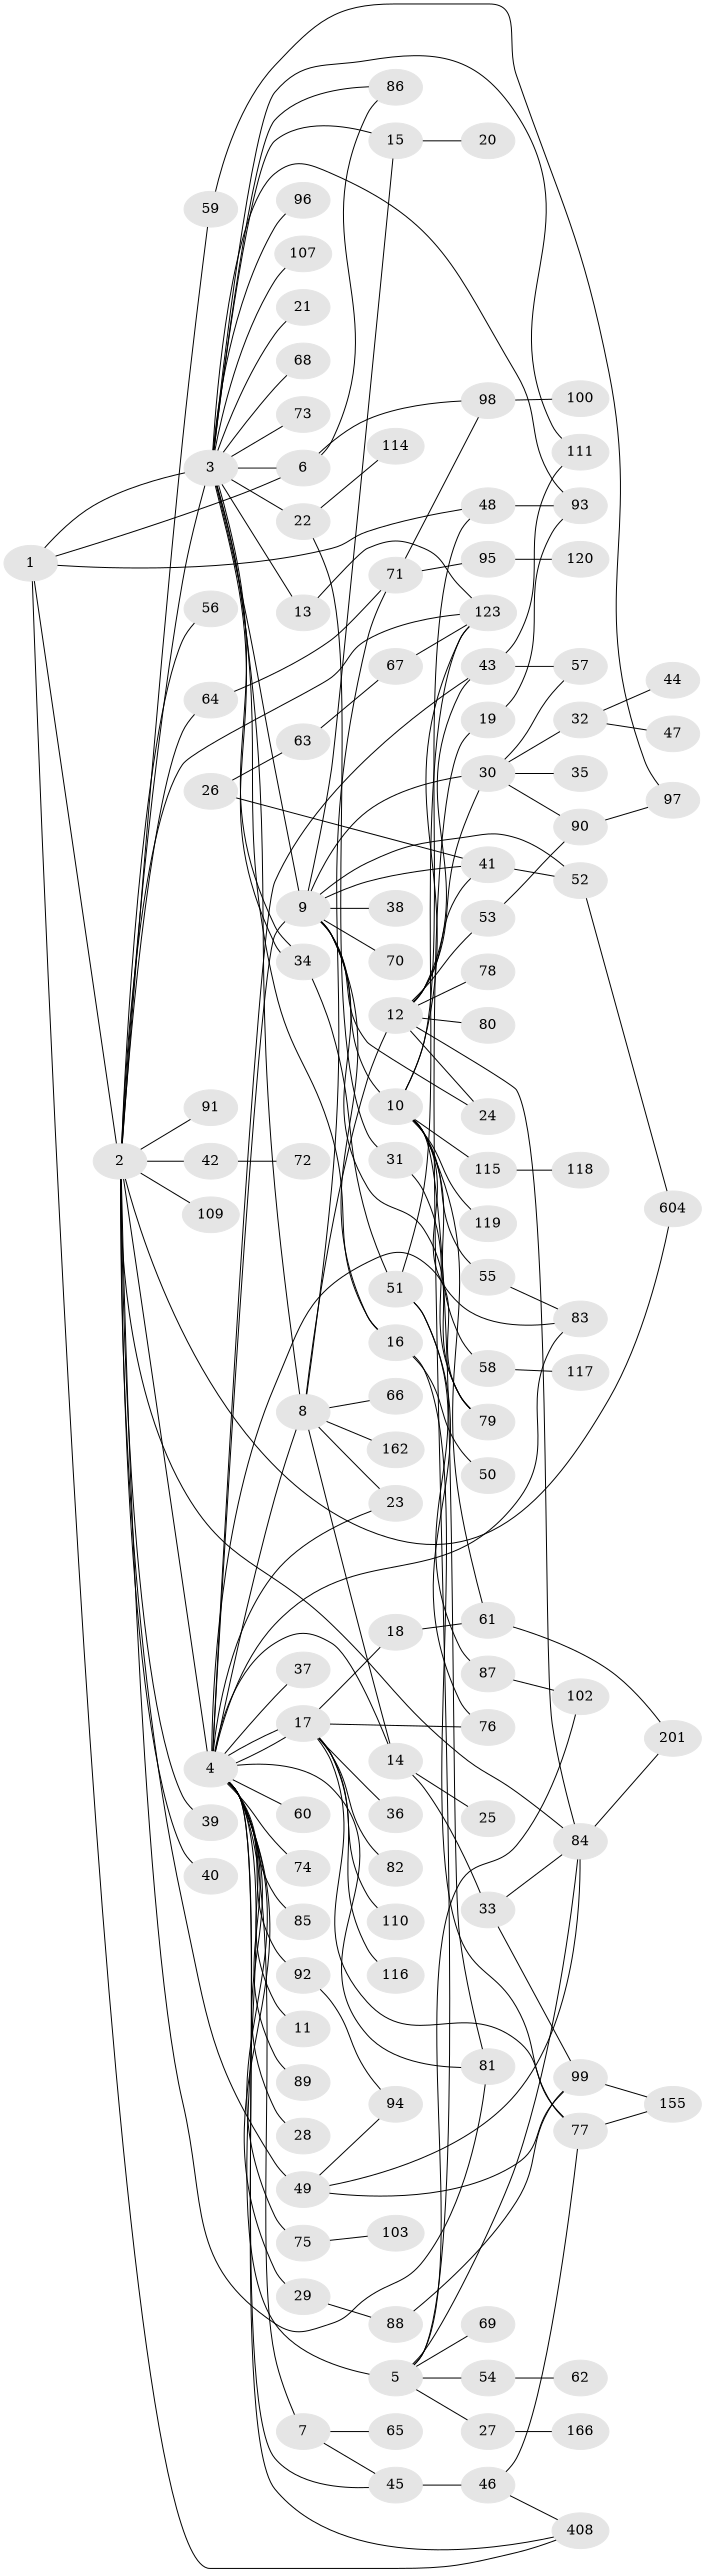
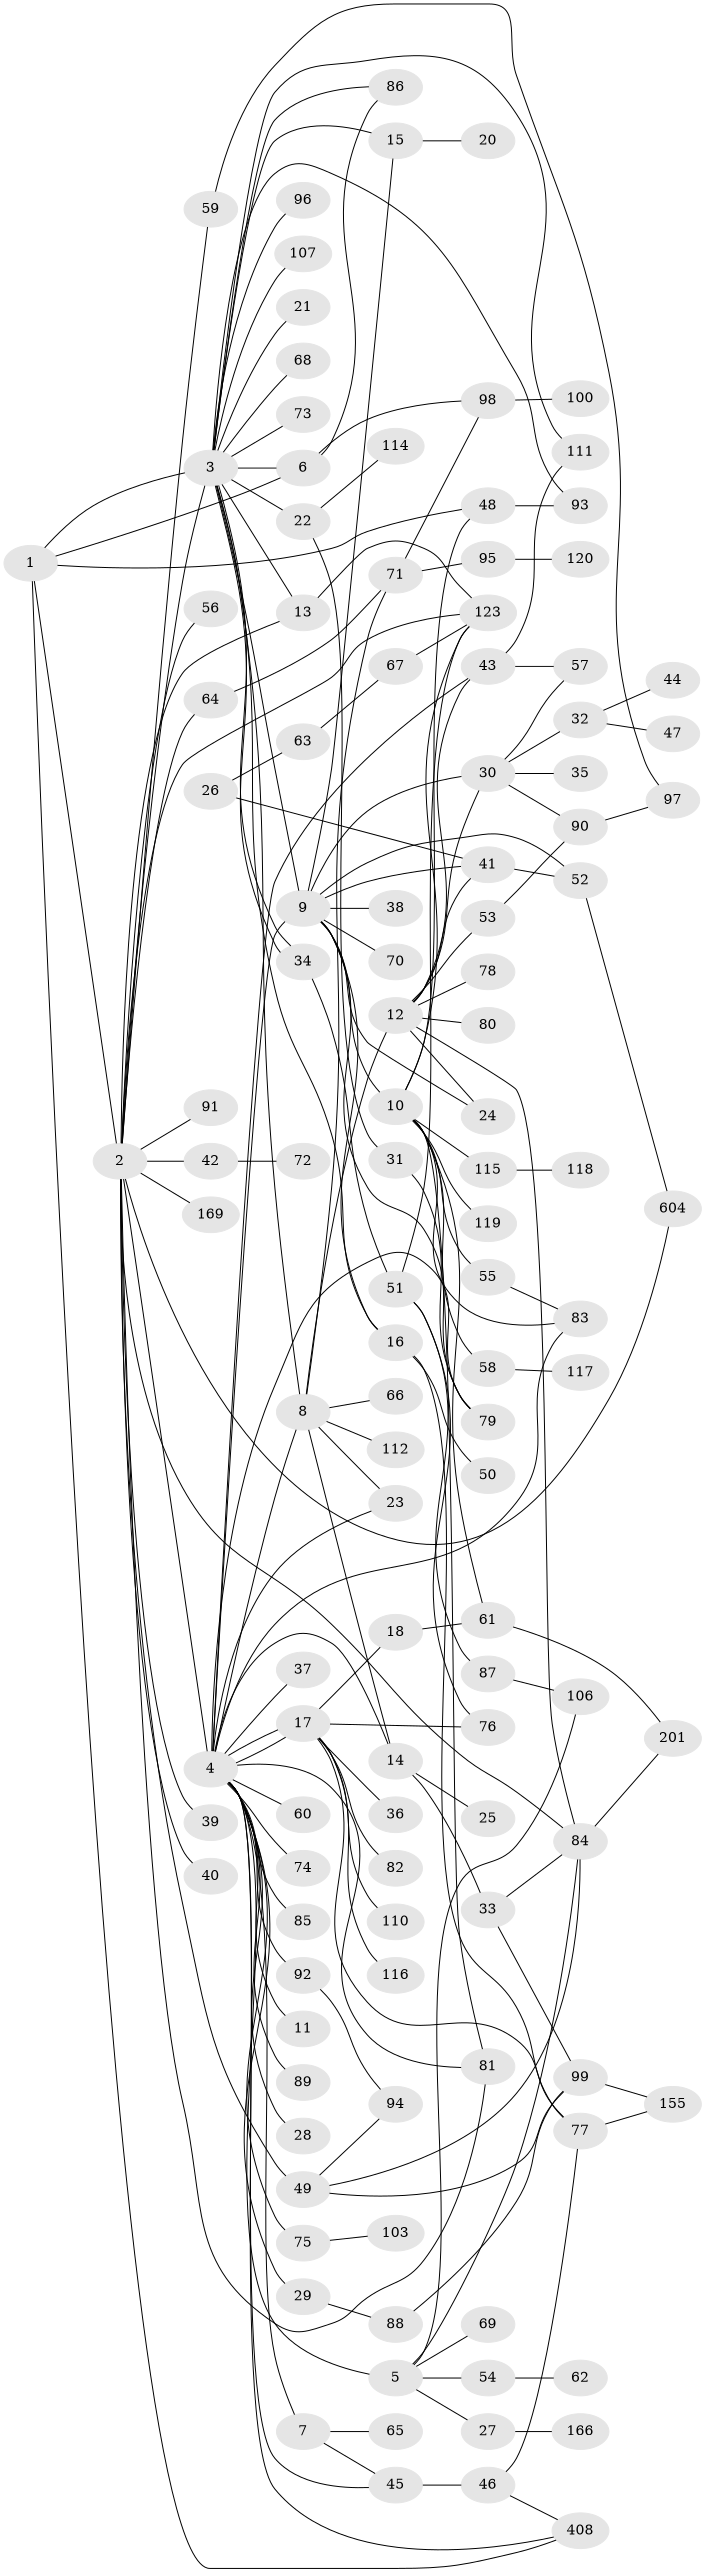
node "19": removed
edge "13" -- "2": added
node "109": label "109" -> "169"
node "162": label "162" -> "112"
node "102": label "102" -> "106"
